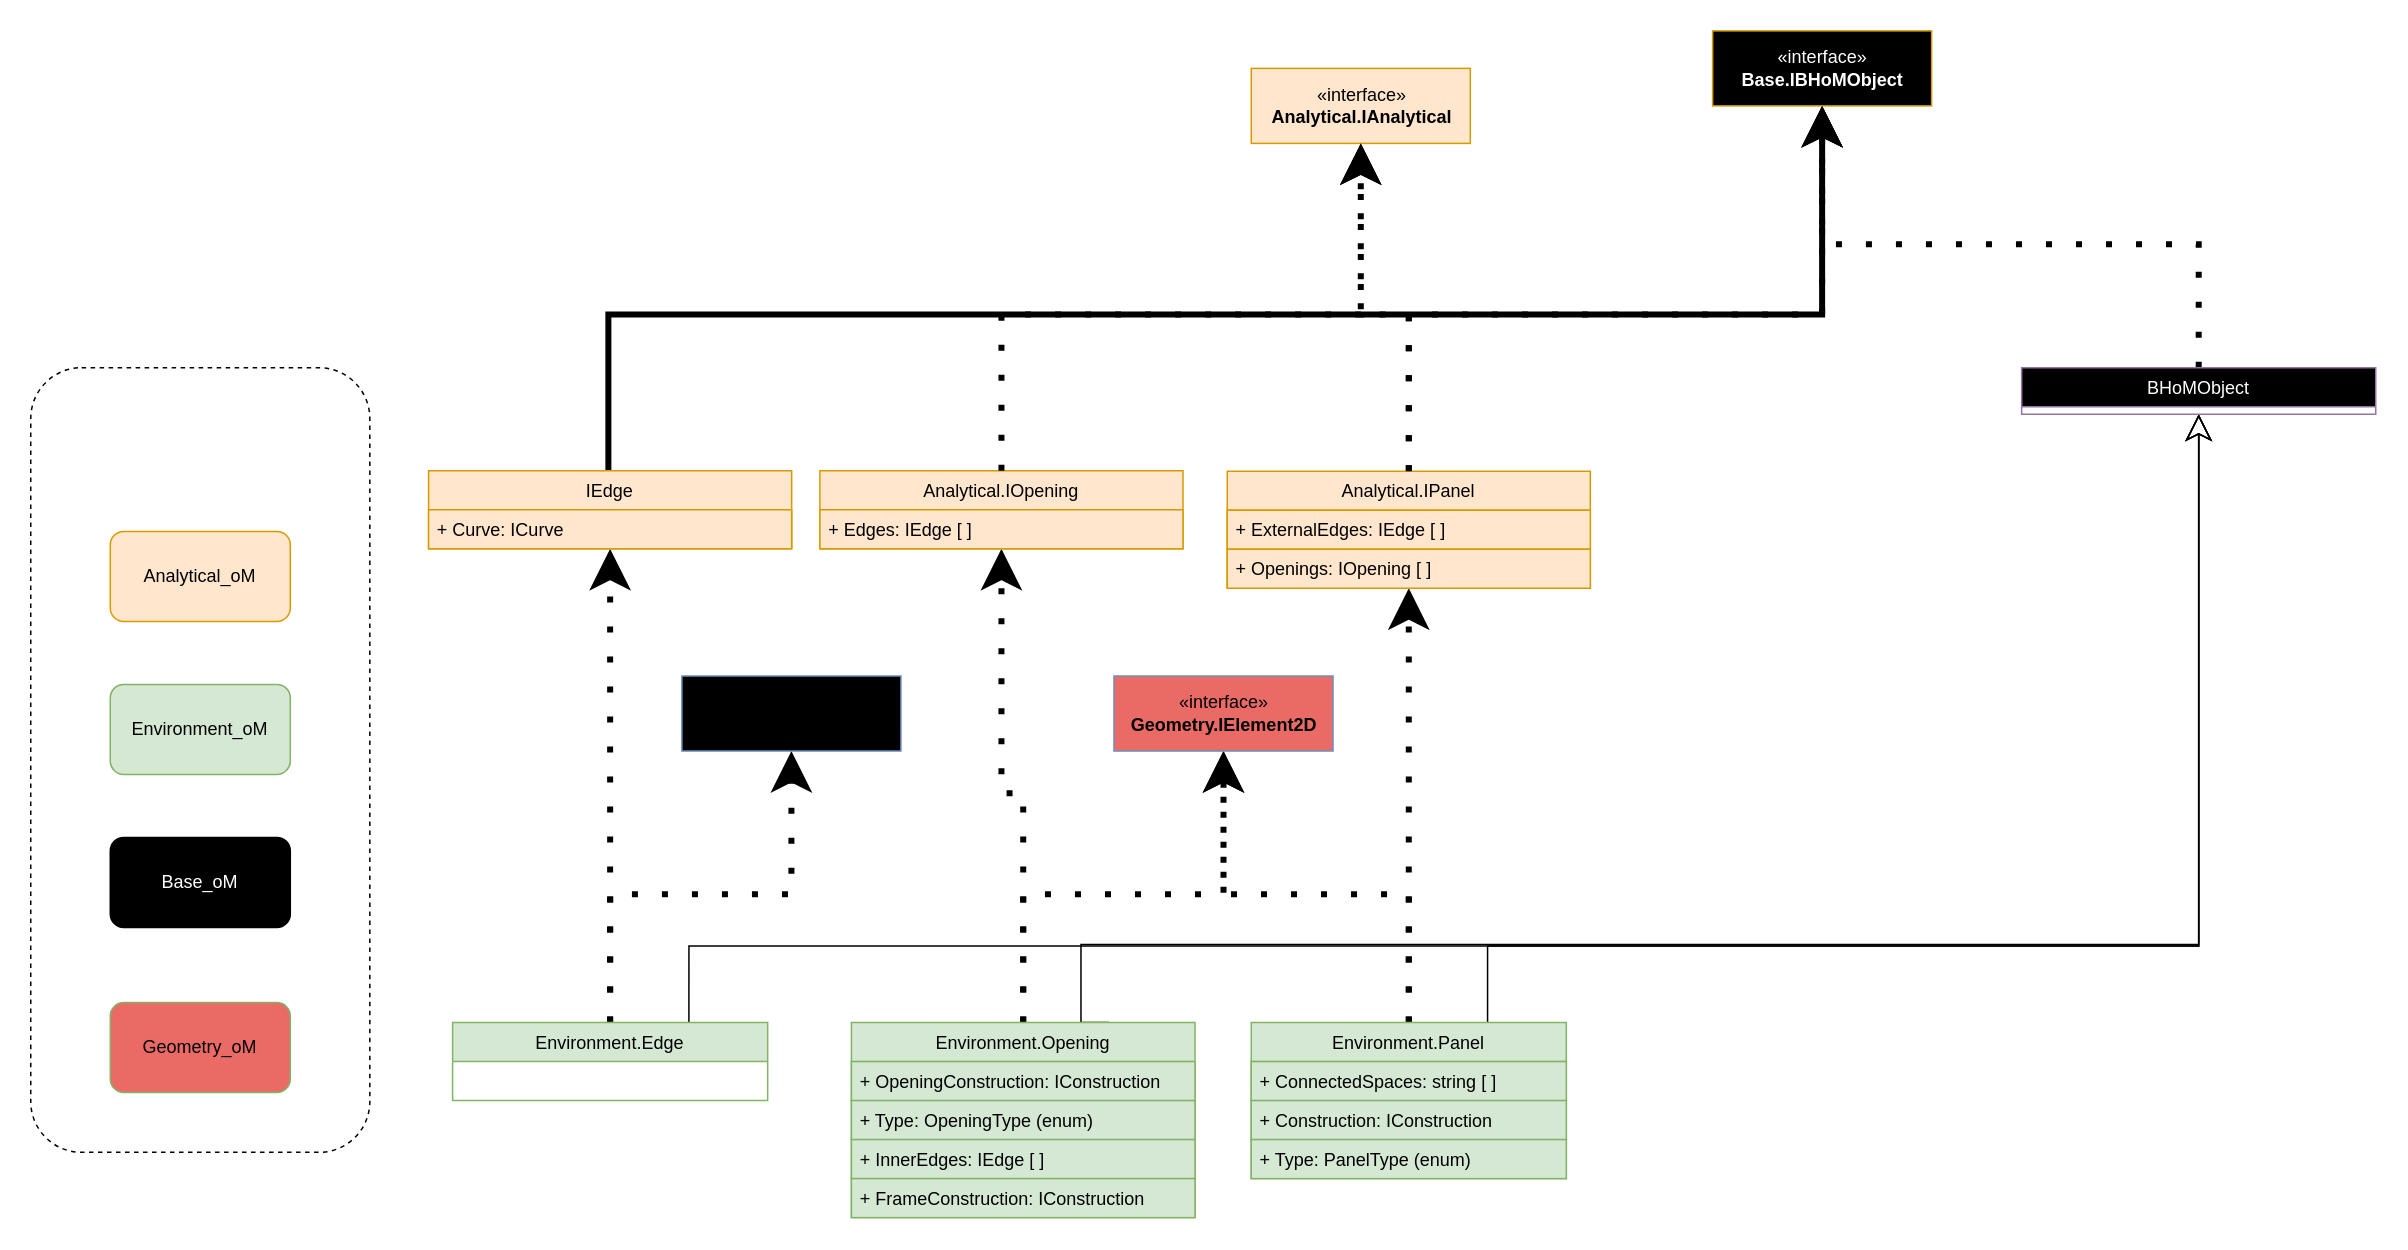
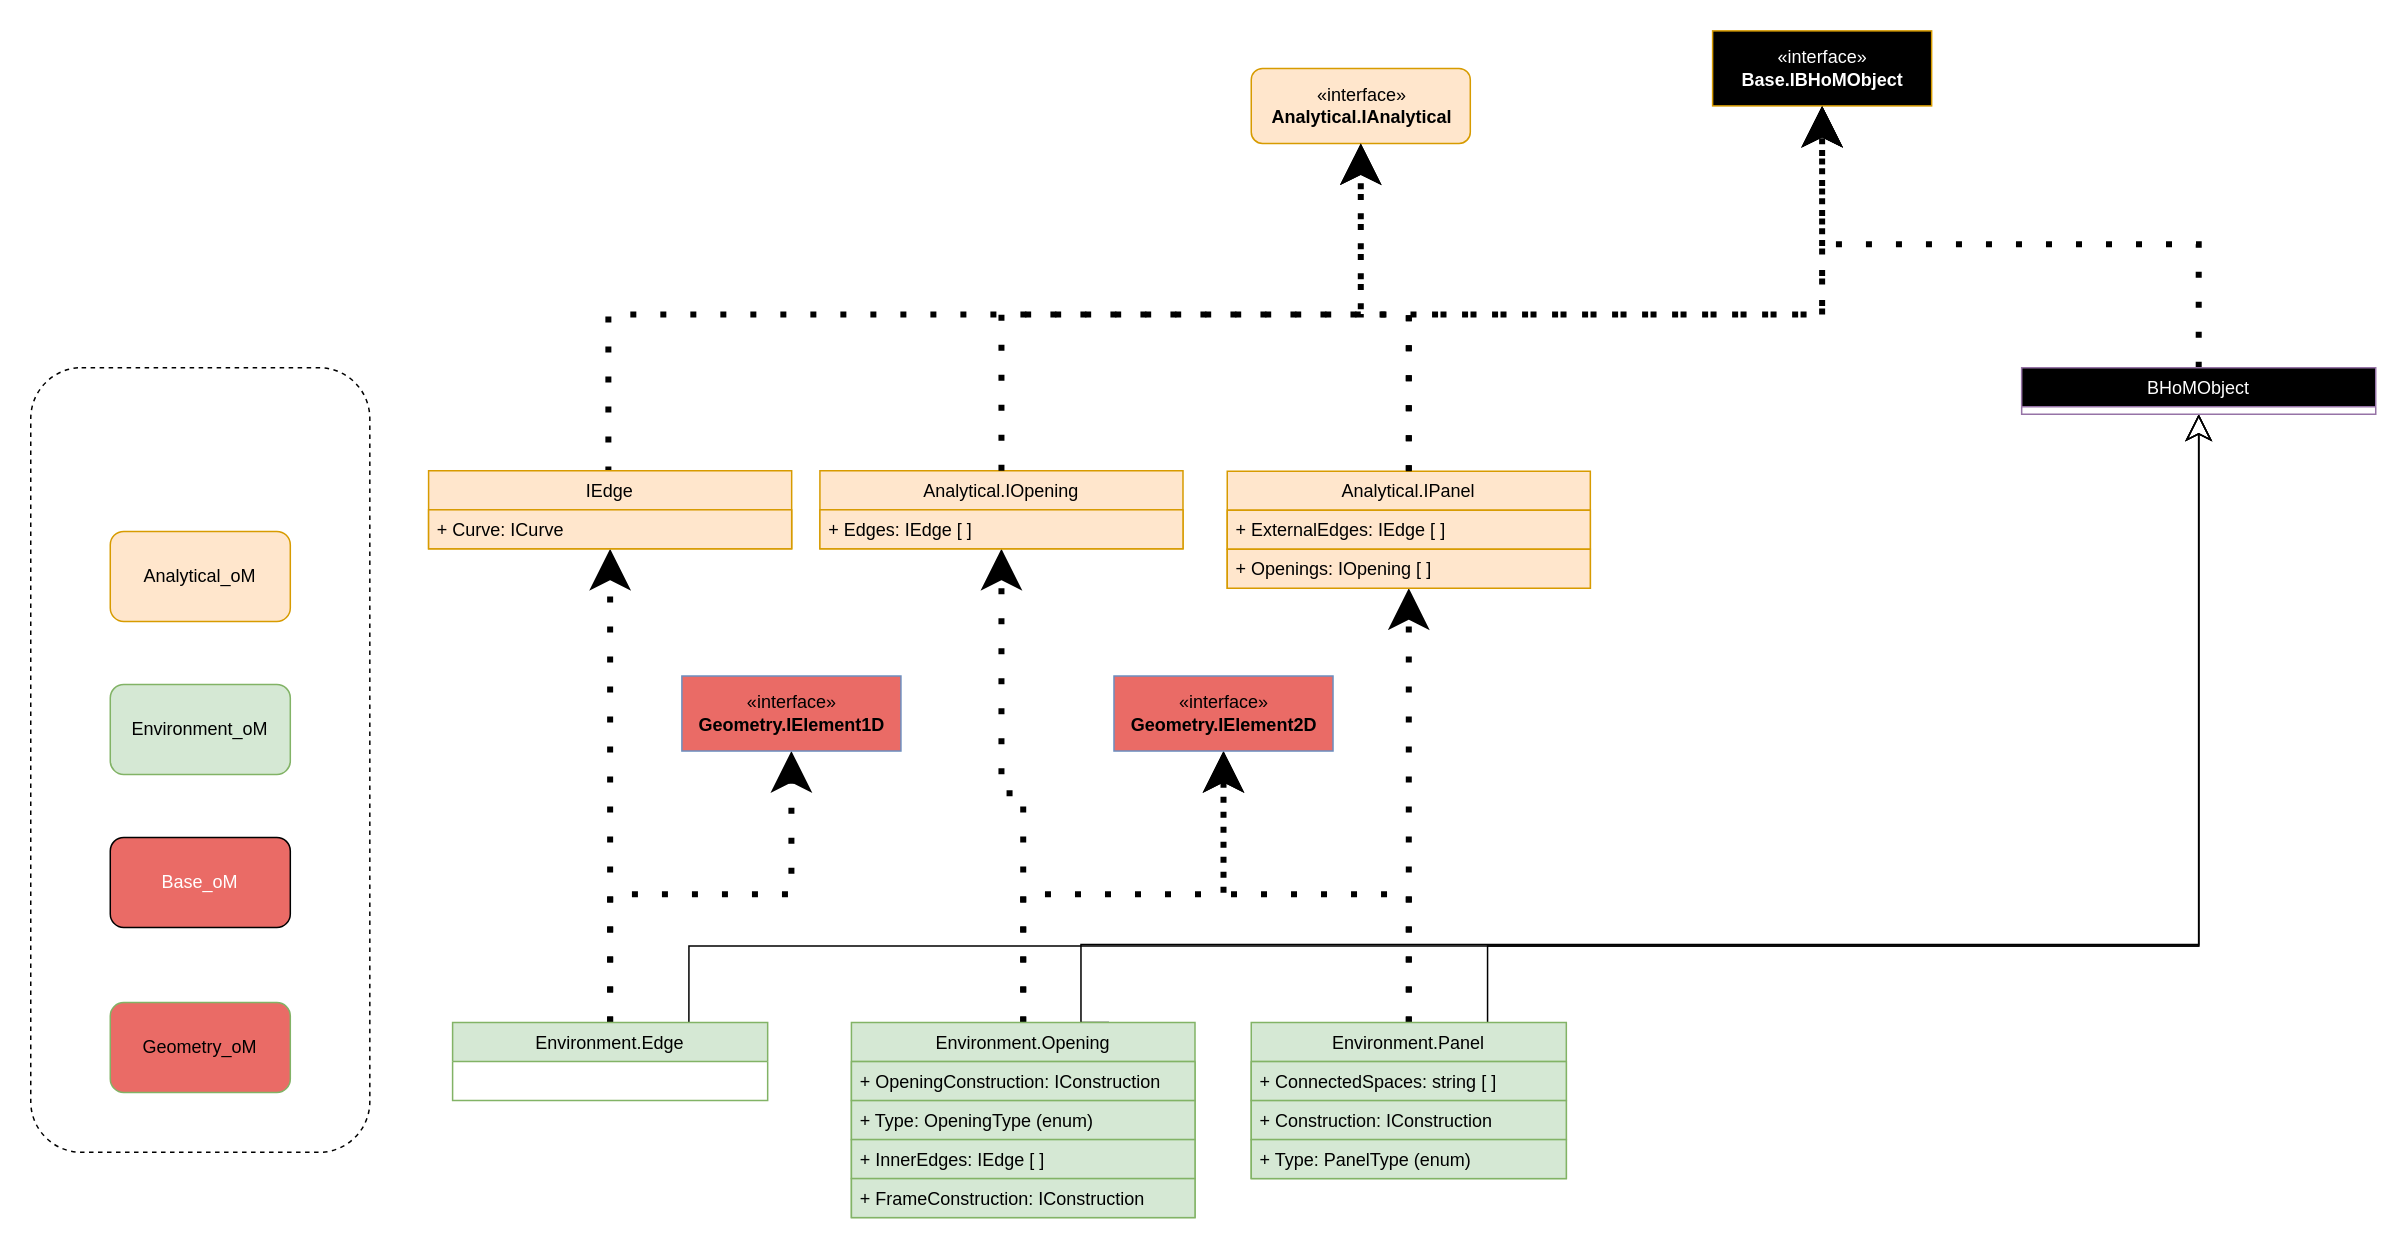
node "«interface» Analytical.IAnalytical": shape rectangle -> rounded rectangle
edge "IEdge" -> "«interface» Base.IBHoMObject": style solid -> dashed
node "«interface» Geometry.IElement1D": fillcolor #000000 -> #ea6b66
node "Base_oM": fillcolor #000000 -> #ea6b66
